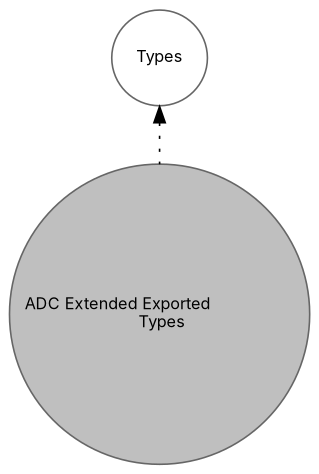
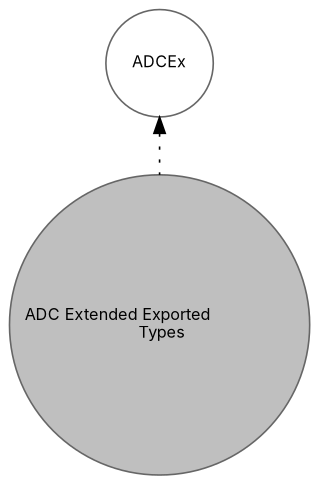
node "Types": label "Types" -> "ADCEx"
